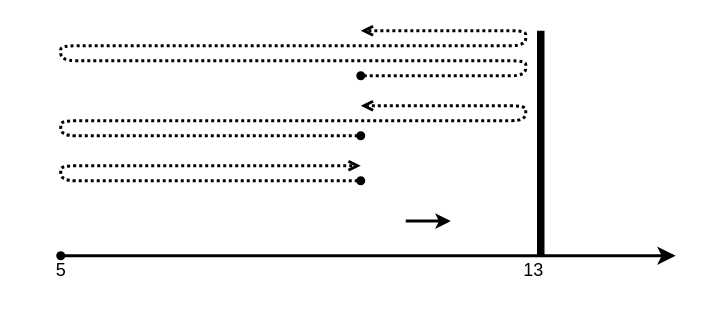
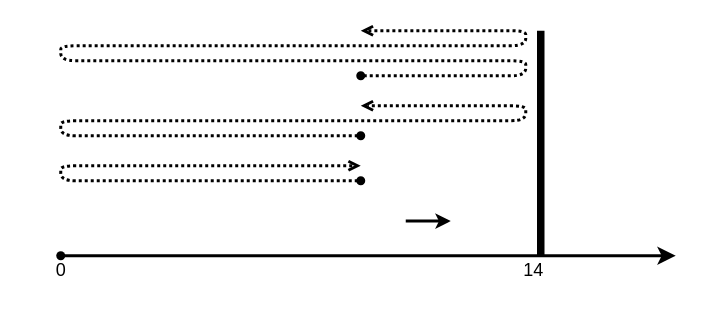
node "5": label "5" -> "0"
node "13": label "13" -> "14"
